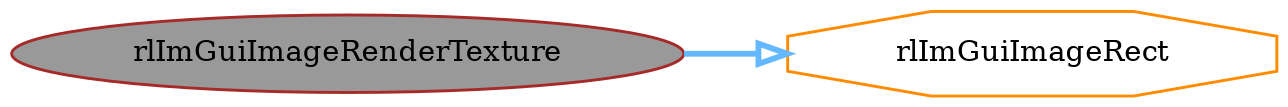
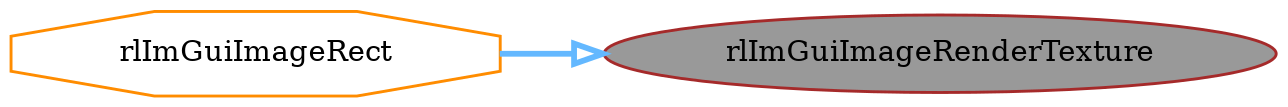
edge "rlImGuiImageRenderTexture" -> "rlImGuiImageRect": reversed
